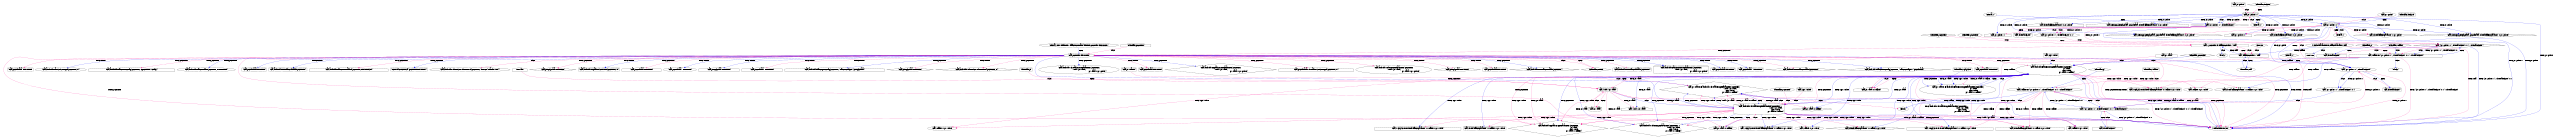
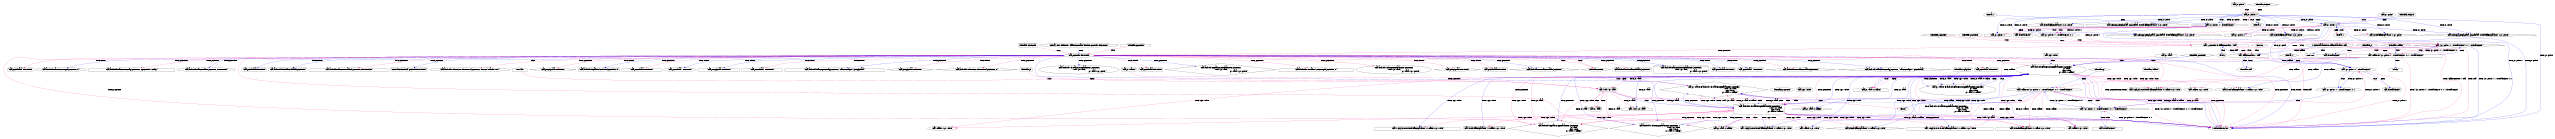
node "(Identifier,cmdCode)": added
node "(Call,pCmdData::VirtualizerSetStrength(pContext, 0))": label "(Call,pCmdData::VirtualizerSetStrength(pContext, 0))" -> "(Call,android::VirtualizerSetStrength(pContext, 0))"
edge "(Call,* pContext = (EffectContext *) self)" -> "(MethodReturn,int)": added, label "DDG: (EffectContext *) self"
